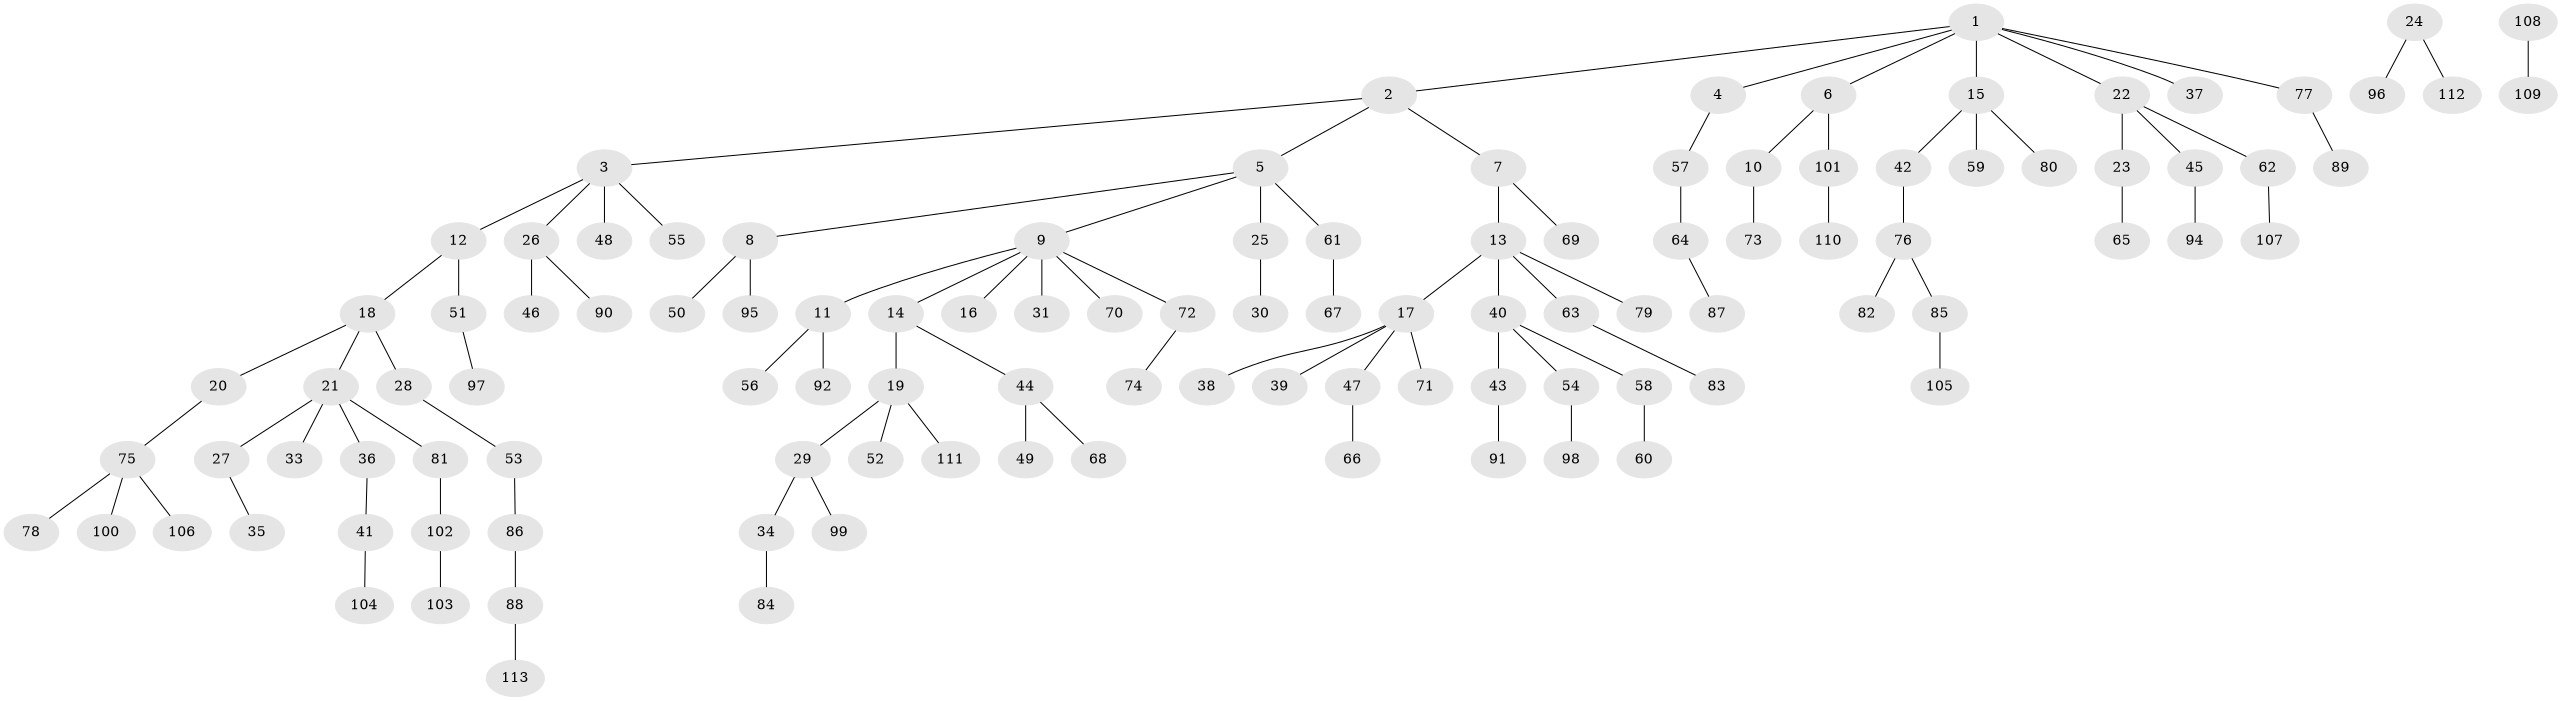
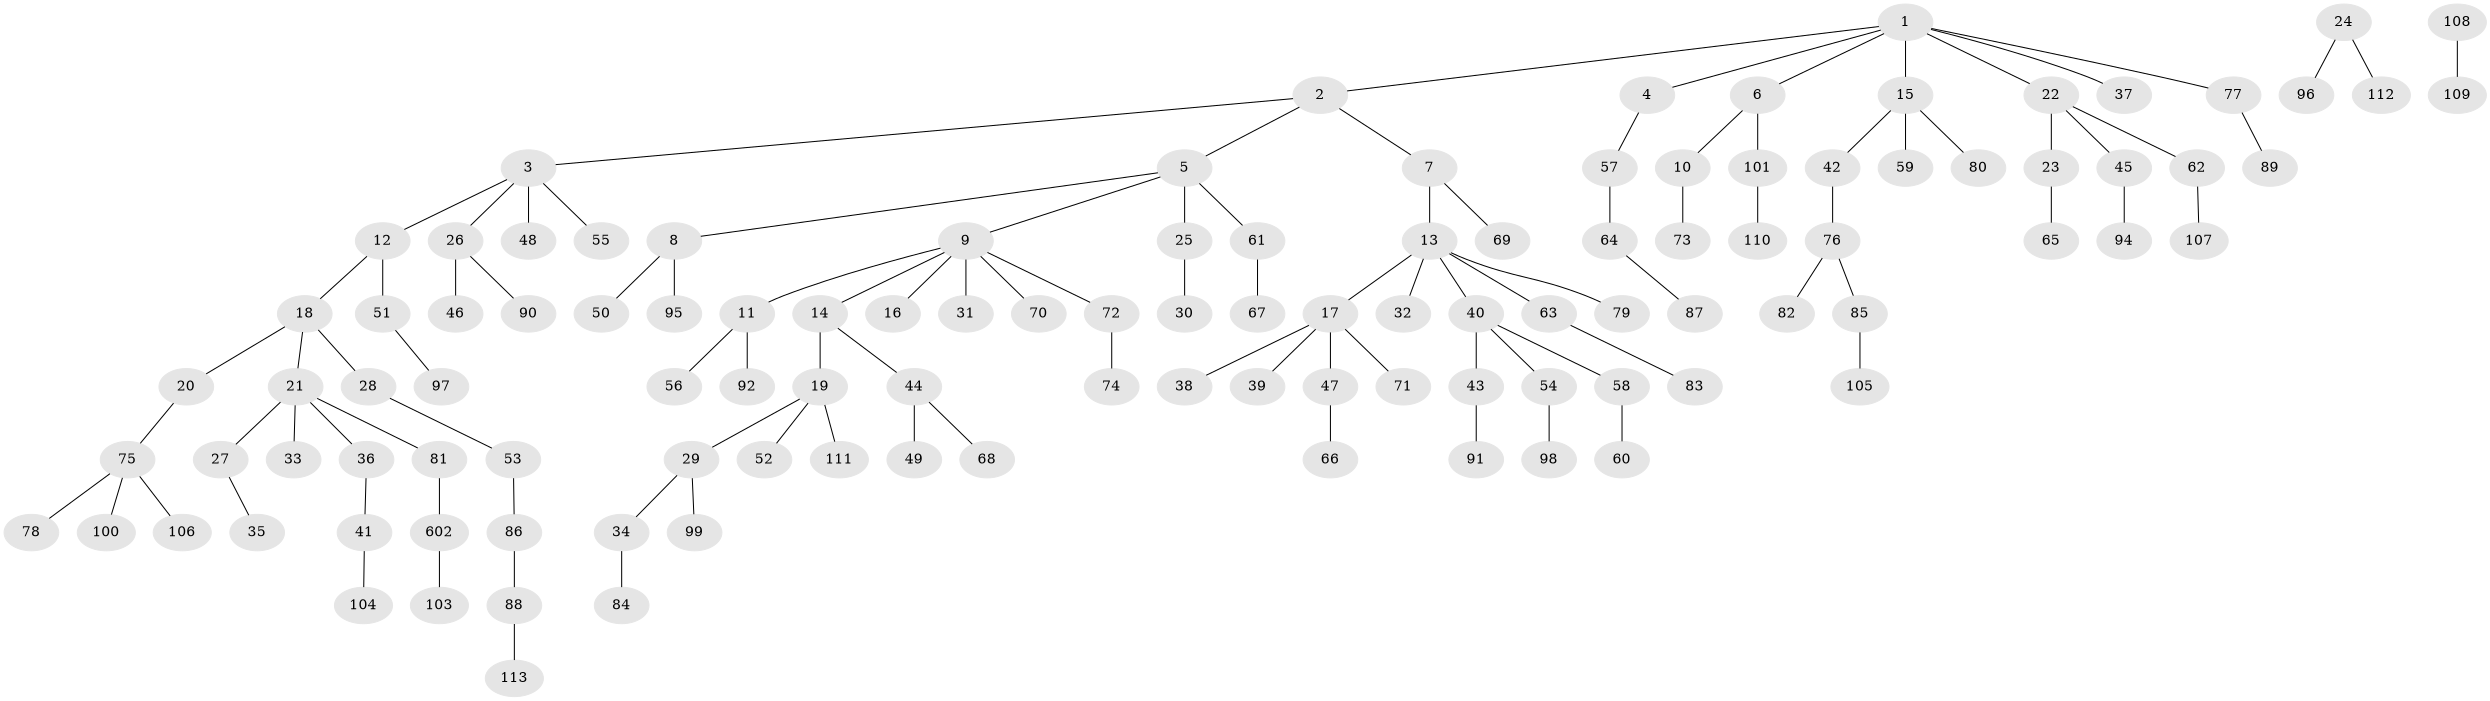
node "32": added
node "102": label "102" -> "602"
